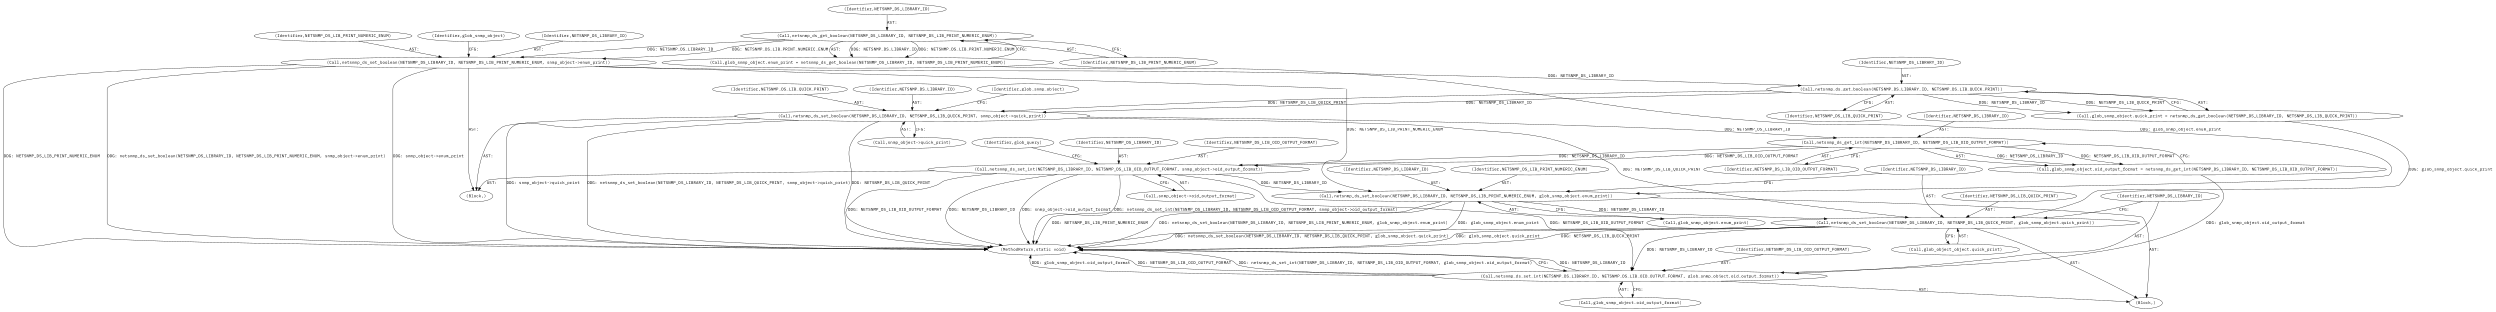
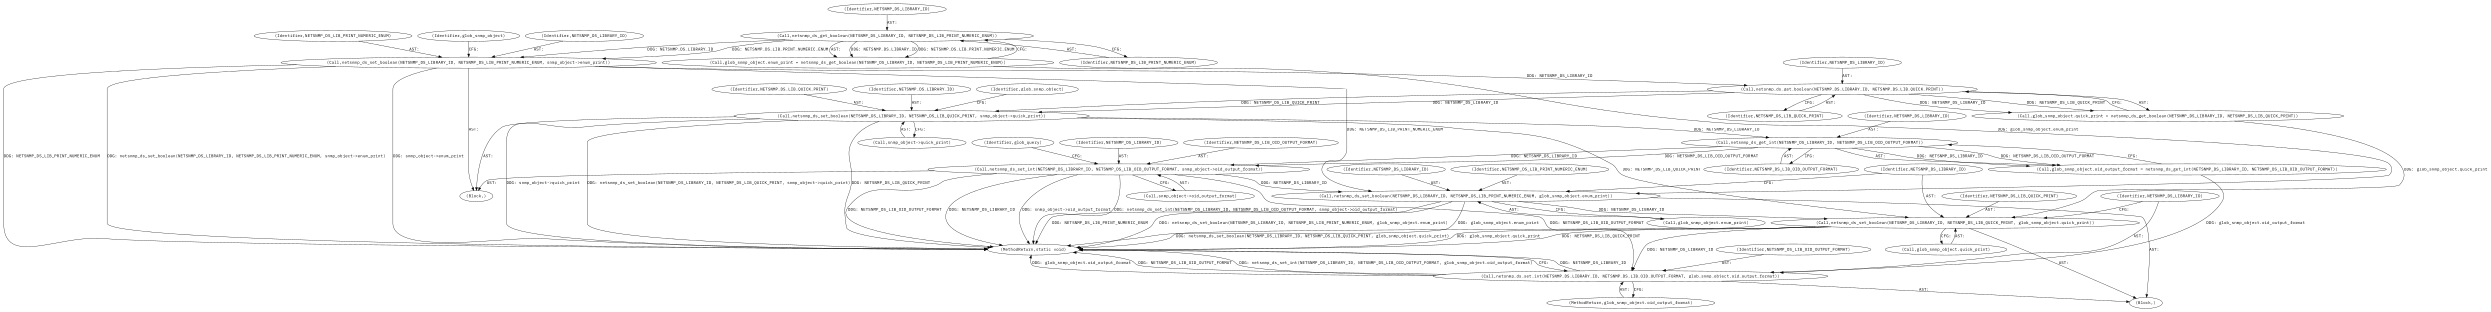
node "(Call,glob_object_object.quick_print)": label "(Call,glob_object_object.quick_print)" -> "(Call,glob_snmp_object.quick_print)"
node "(Call,glob_snmp_object.oid_output_format)": label "(Call,glob_snmp_object.oid_output_format)" -> "(MethodReturn,glob_snmp_object.oid_output_format)"
